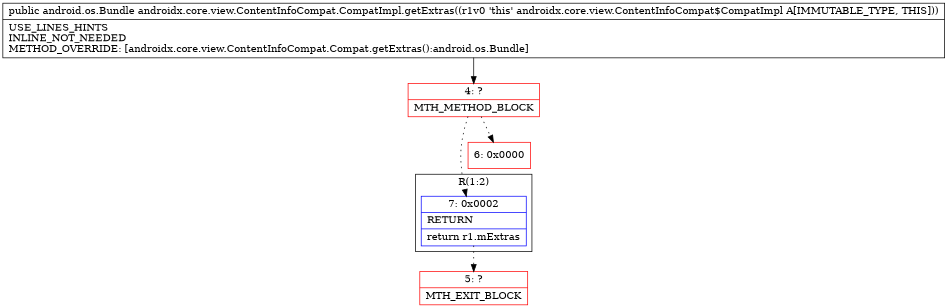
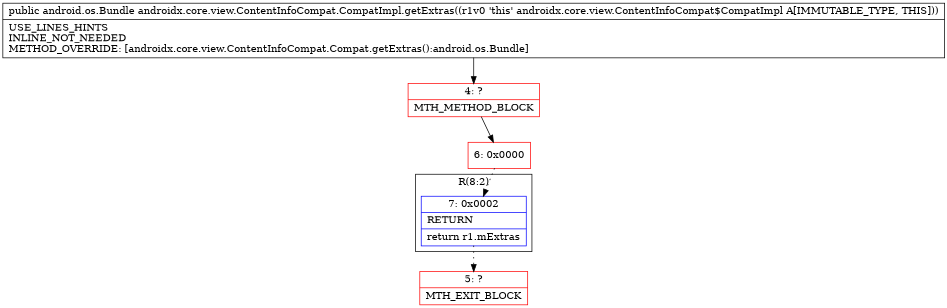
edge "4: ?" -> "6: 0x0000": style dotted -> solid
edge "4: ?" -> "7: 0x0002": now "6: 0x0000" -> "7: 0x0002"
cluster "R(1:2)": label "R(1:2)" -> "R(8:2)"
